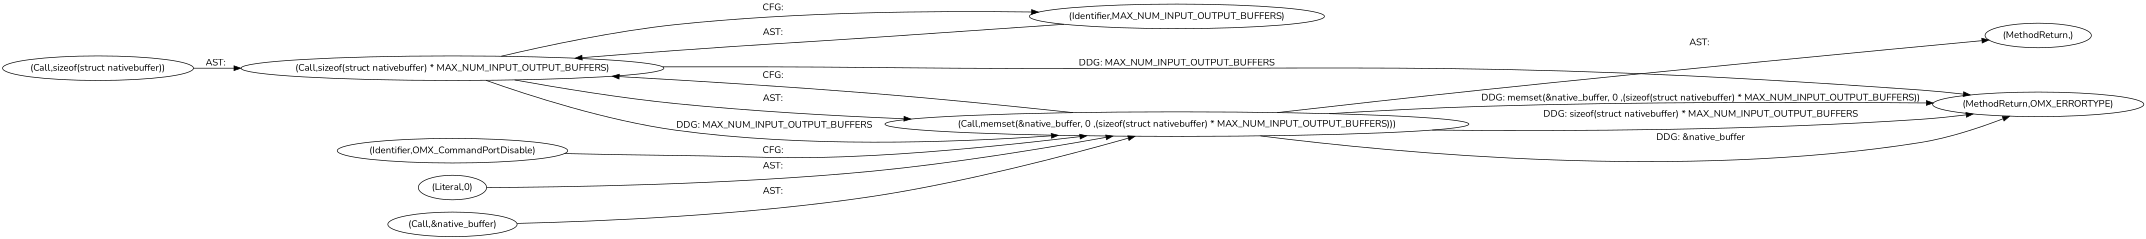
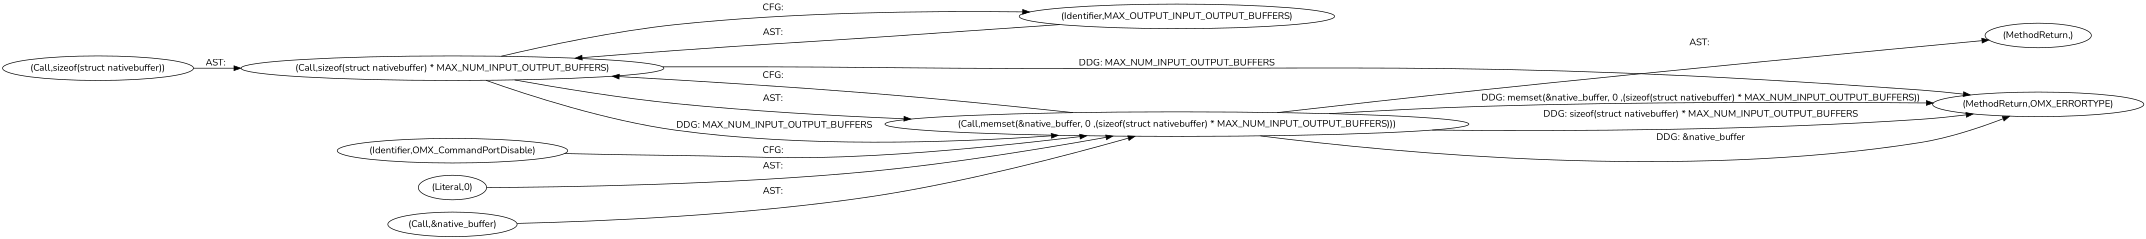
node "(Identifier,MAX_NUM_INPUT_OUTPUT_BUFFERS)": label "(Identifier,MAX_NUM_INPUT_OUTPUT_BUFFERS)" -> "(Identifier,MAX_OUTPUT_INPUT_OUTPUT_BUFFERS)"
